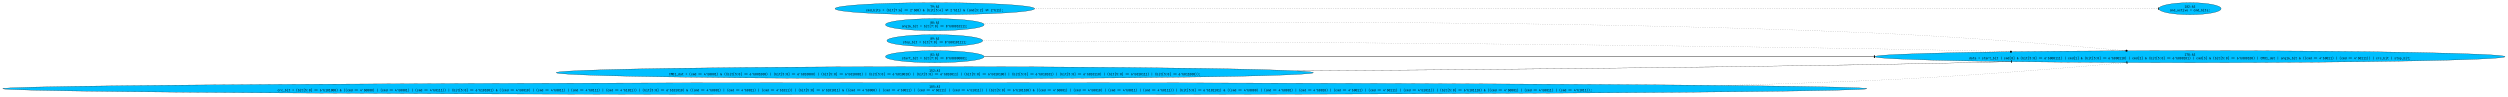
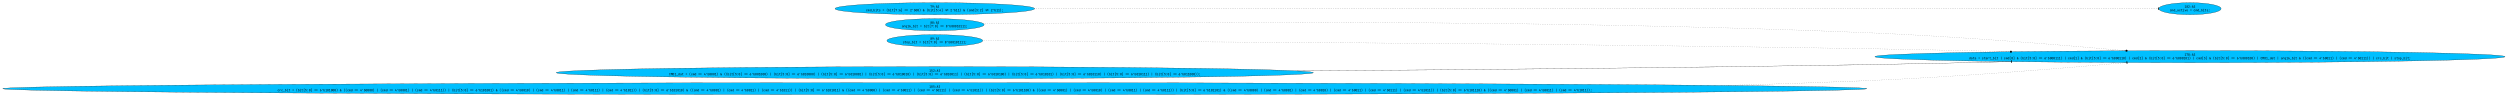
node "83:AS start_bit = bit[7:0] == 8'b00000001;": removed
